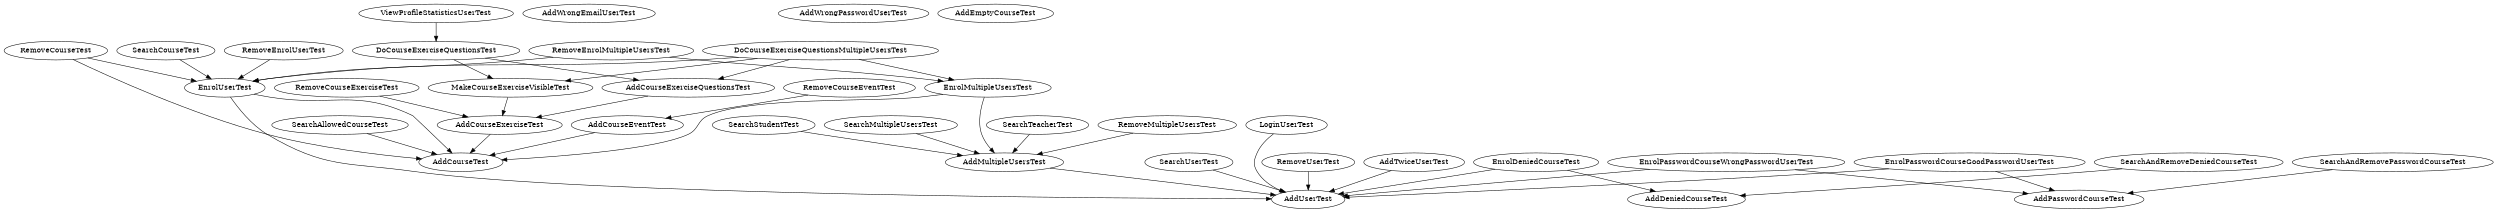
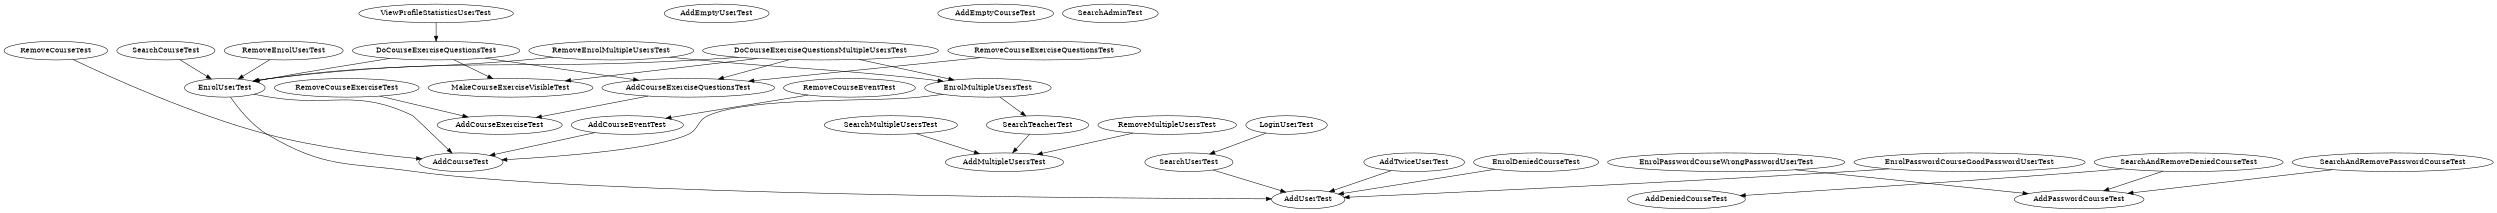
node "AddWrongEmailUserTest": removed
node "AddEmptyUserTest": added
node "AddWrongPasswordUserTest": removed
node "SearchAdminTest": added
node "RemoveCourseExerciseQuestionsTest": added
edge "RemoveCourseTest" -> "EnrolUserTest": now "DoCourseExerciseQuestionsTest" -> "EnrolUserTest"
edge "MakeCourseExerciseVisibleTest" -> "AddCourseExerciseTest": removed
edge "EnrolMultipleUsersTest" -> "AddMultipleUsersTest": now "EnrolMultipleUsersTest" -> "SearchTeacherTest"
node "SearchAllowedCourseTest": removed
node "SearchStudentTest": removed
edge "AddCourseExerciseTest" -> "AddCourseTest": removed
node "RemoveUserTest": removed
edge "LoginUserTest" -> "AddUserTest": now "LoginUserTest" -> "SearchUserTest"
edge "EnrolDeniedCourseTest" -> "AddDeniedCourseTest": removed
edge "EnrolPasswordCourseGoodPasswordUserTest" -> "AddPasswordCourseTest": now "SearchAndRemoveDeniedCourseTest" -> "AddPasswordCourseTest"
edge "AddMultipleUsersTest" -> "AddUserTest": removed
edge "EnrolPasswordCourseWrongPasswordUserTest" -> "AddUserTest": removed
